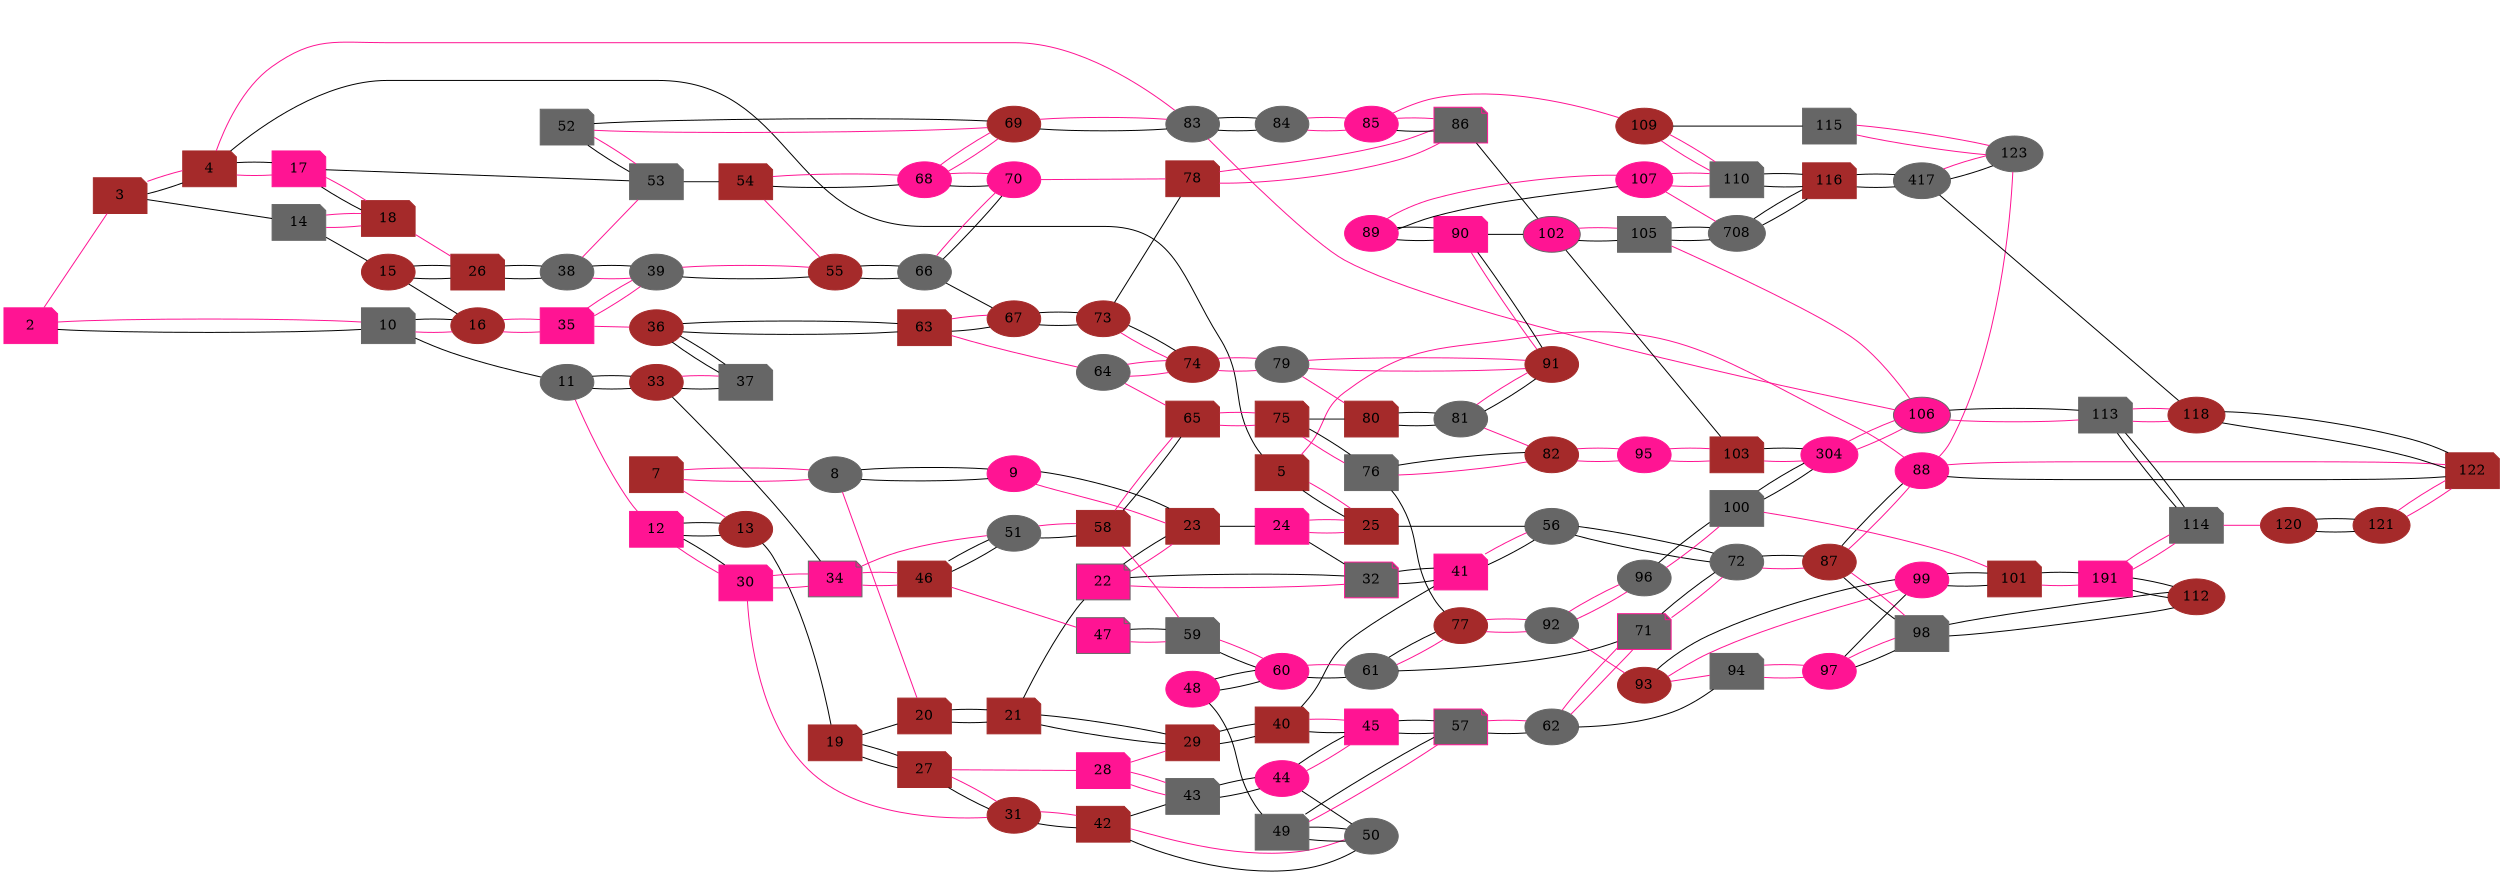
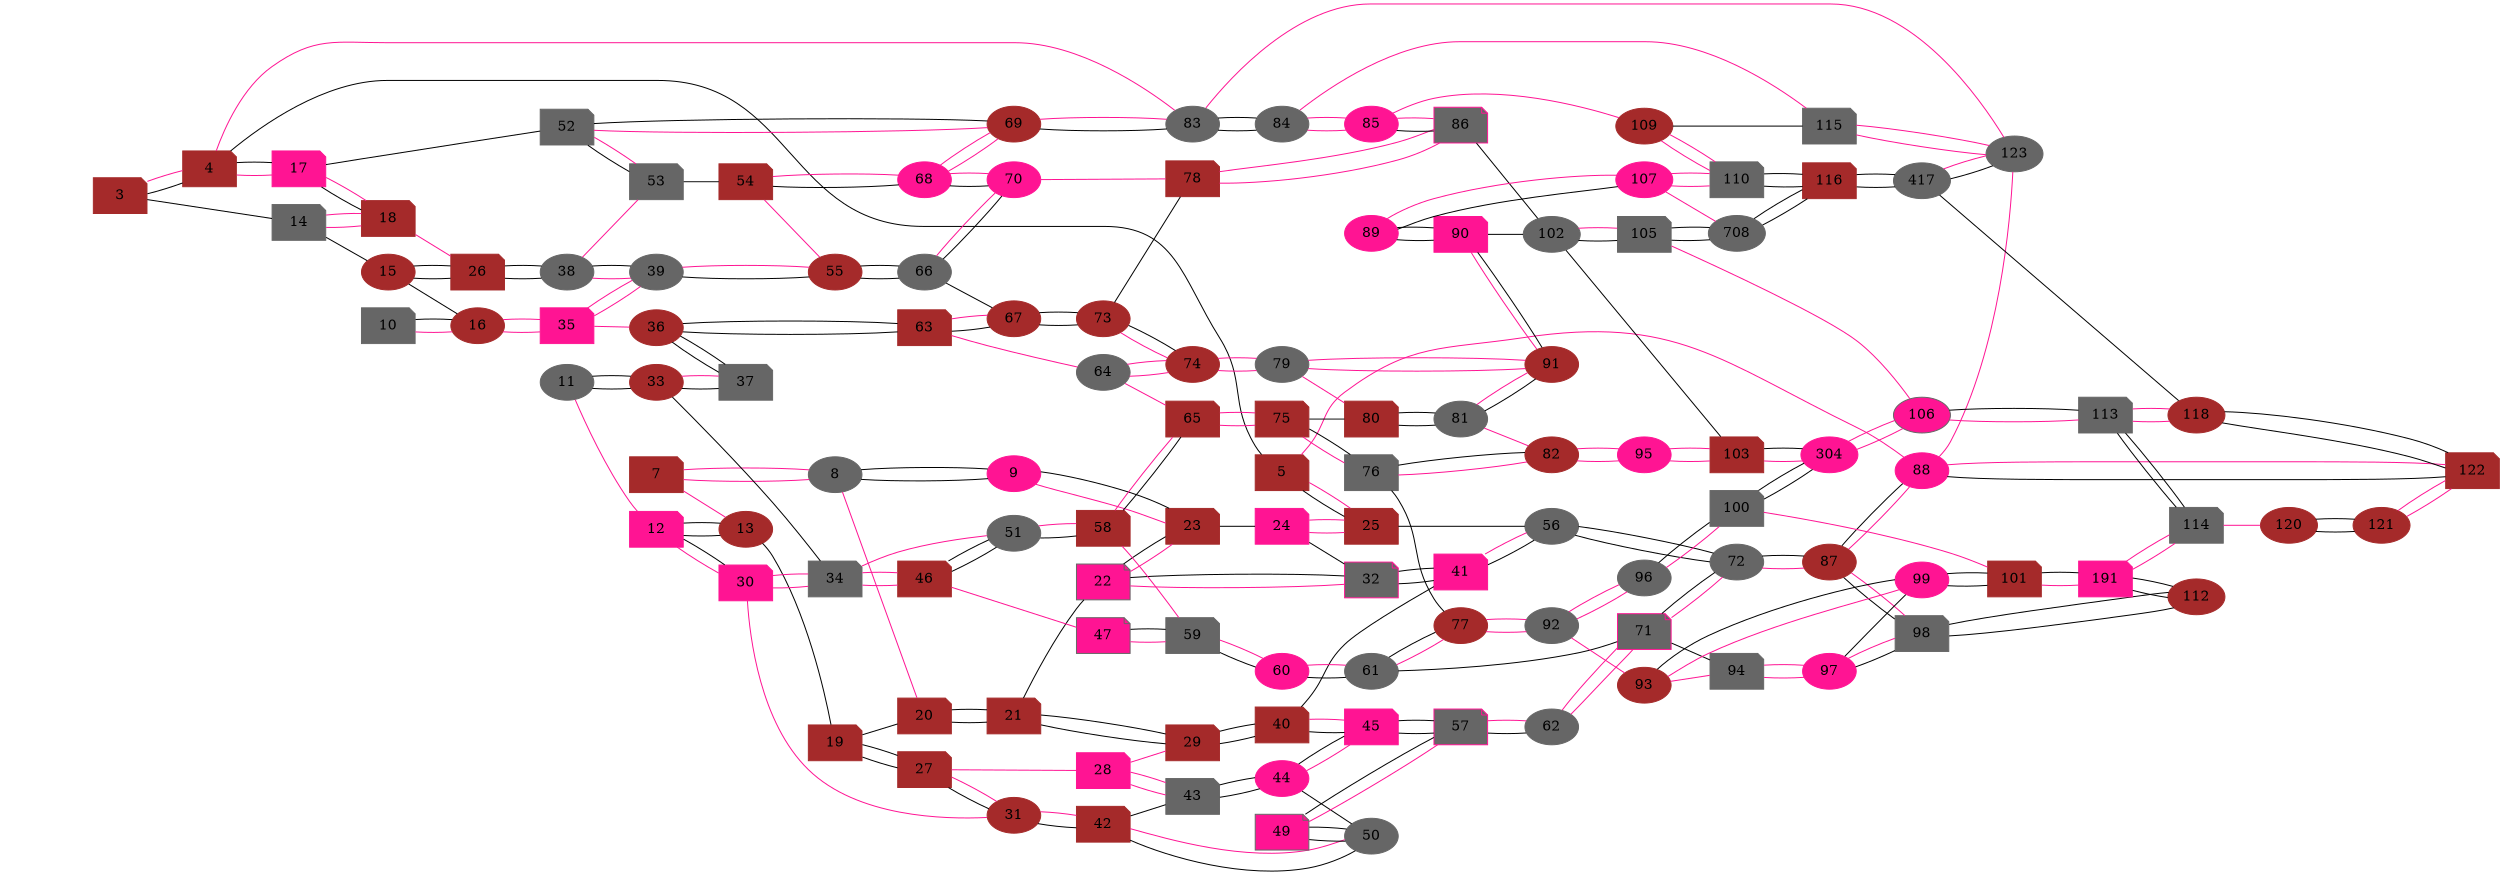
edge "84" -- "115": added
edge "17" -- "53": now "17" -- "52"
node "102": fillcolor deeppink -> gray40
node "2": removed
edge "83" -- "106": now "83" -- "123"
edge "10" -- "11": removed
node "34": fillcolor deeppink -> gray40
node "48": removed
edge "94" -- "62": now "94" -- "71"
node "49": fillcolor gray40 -> deeppink
